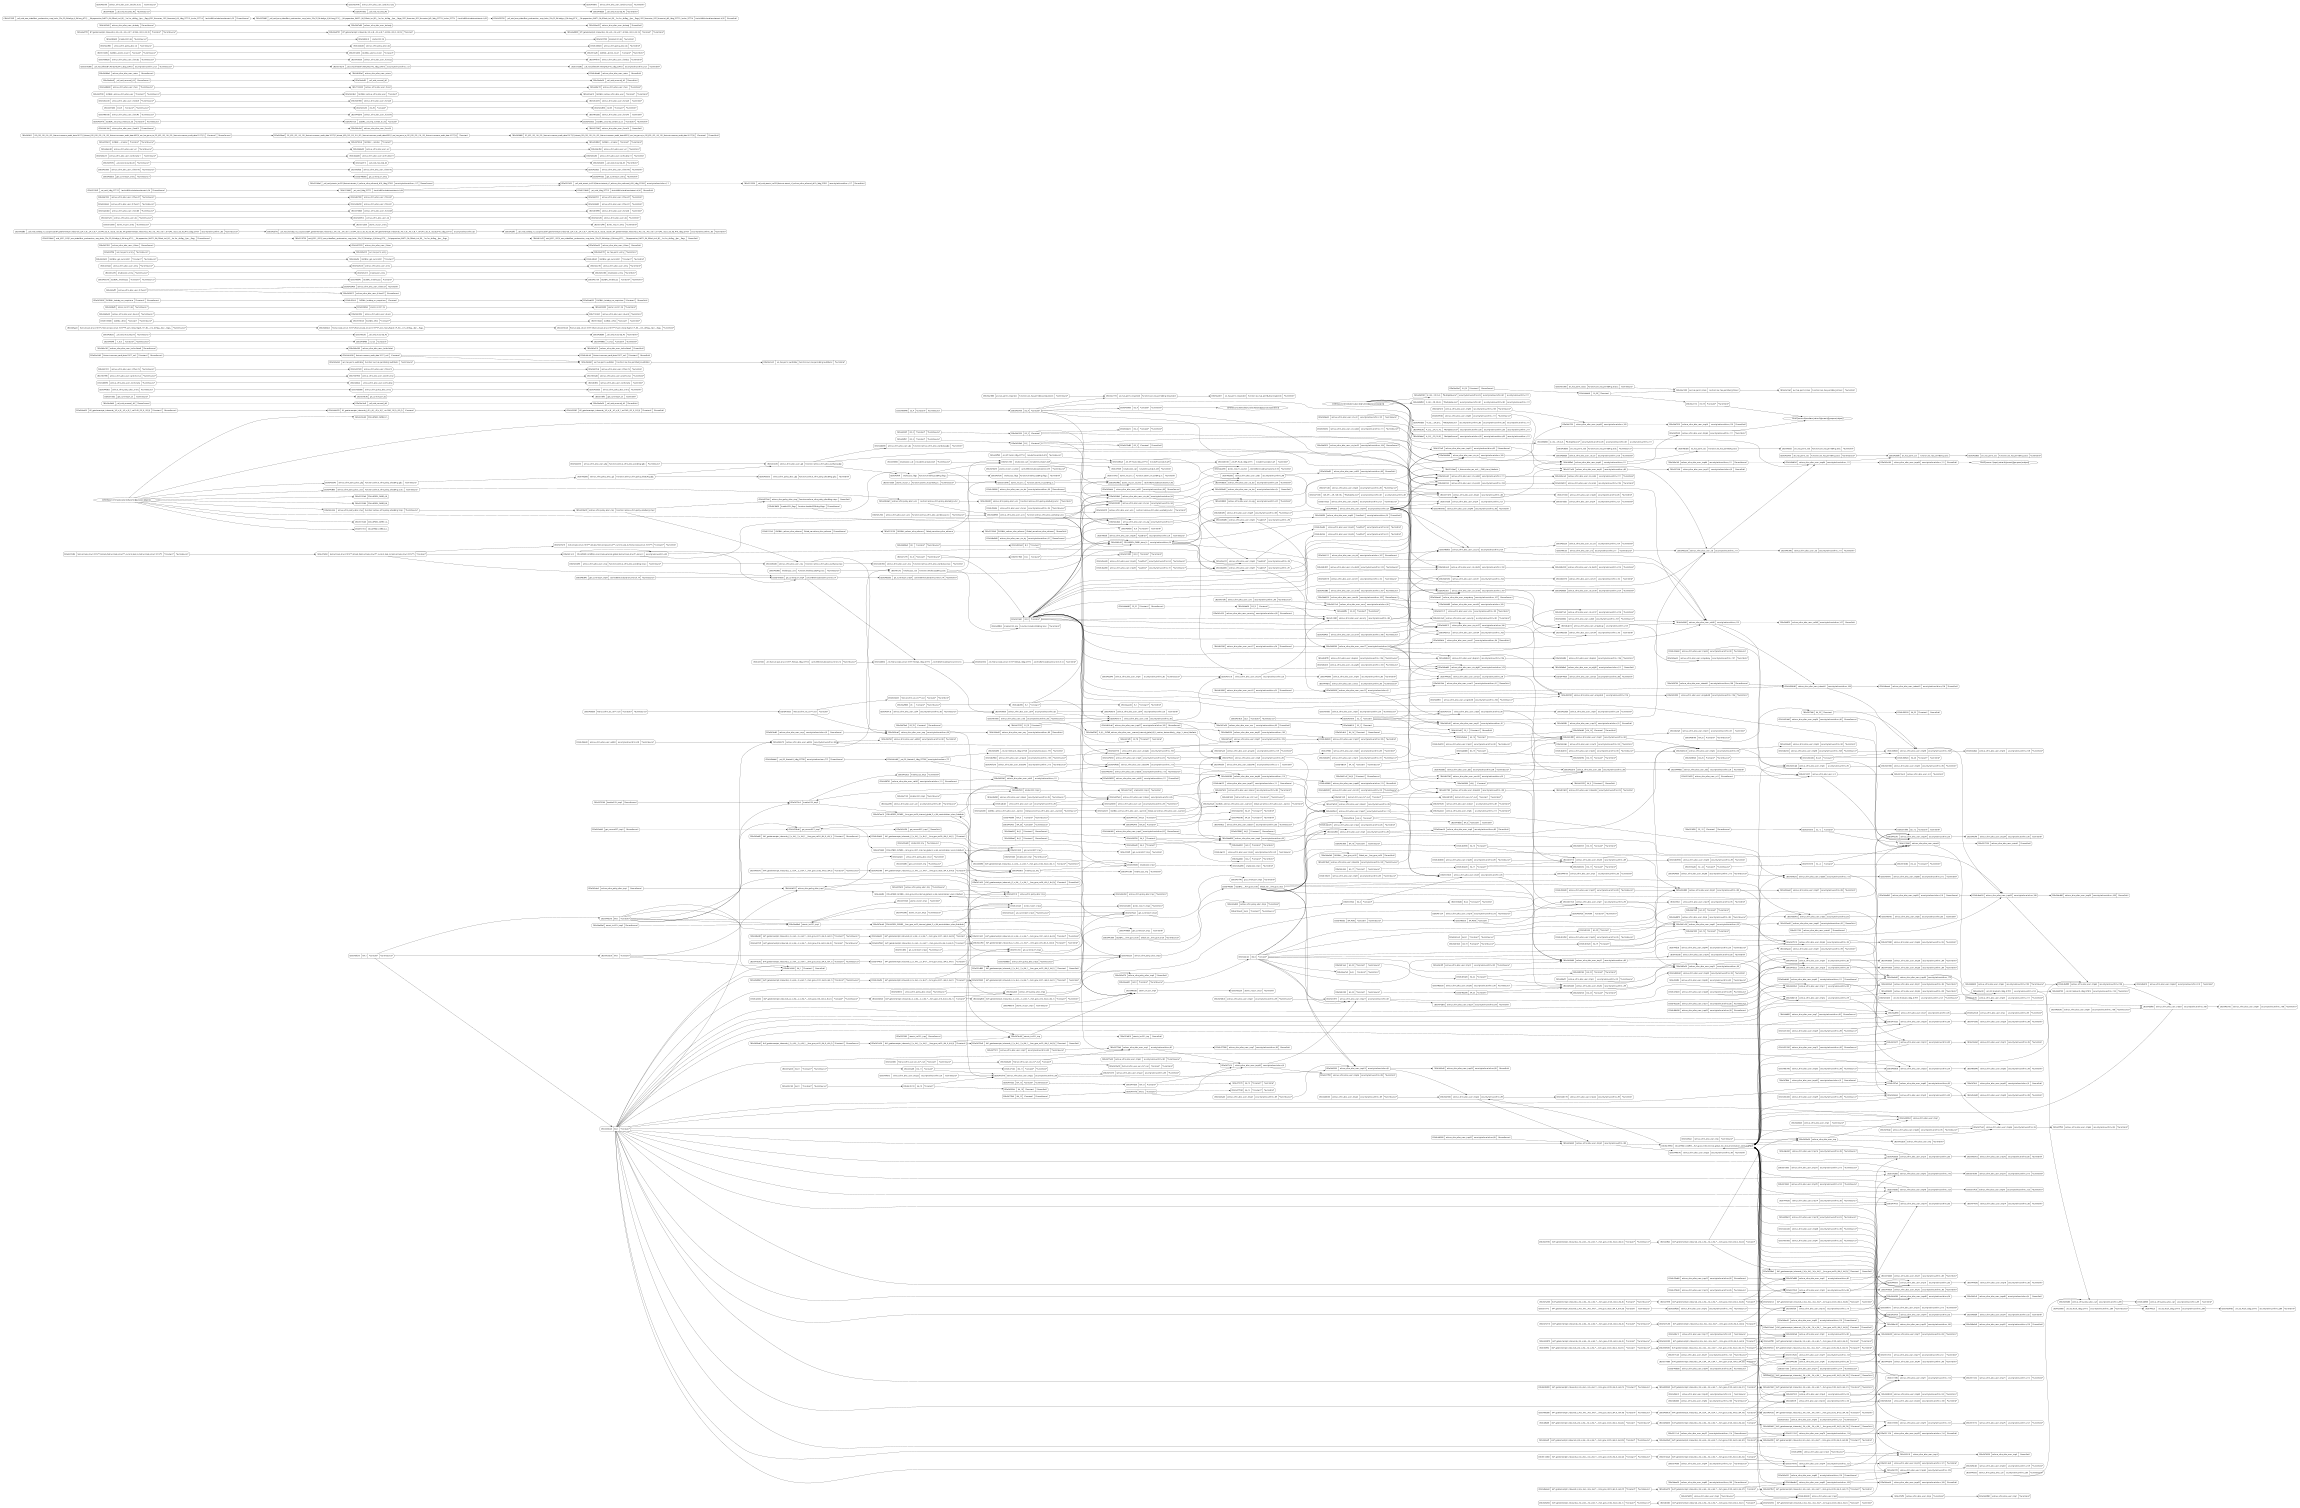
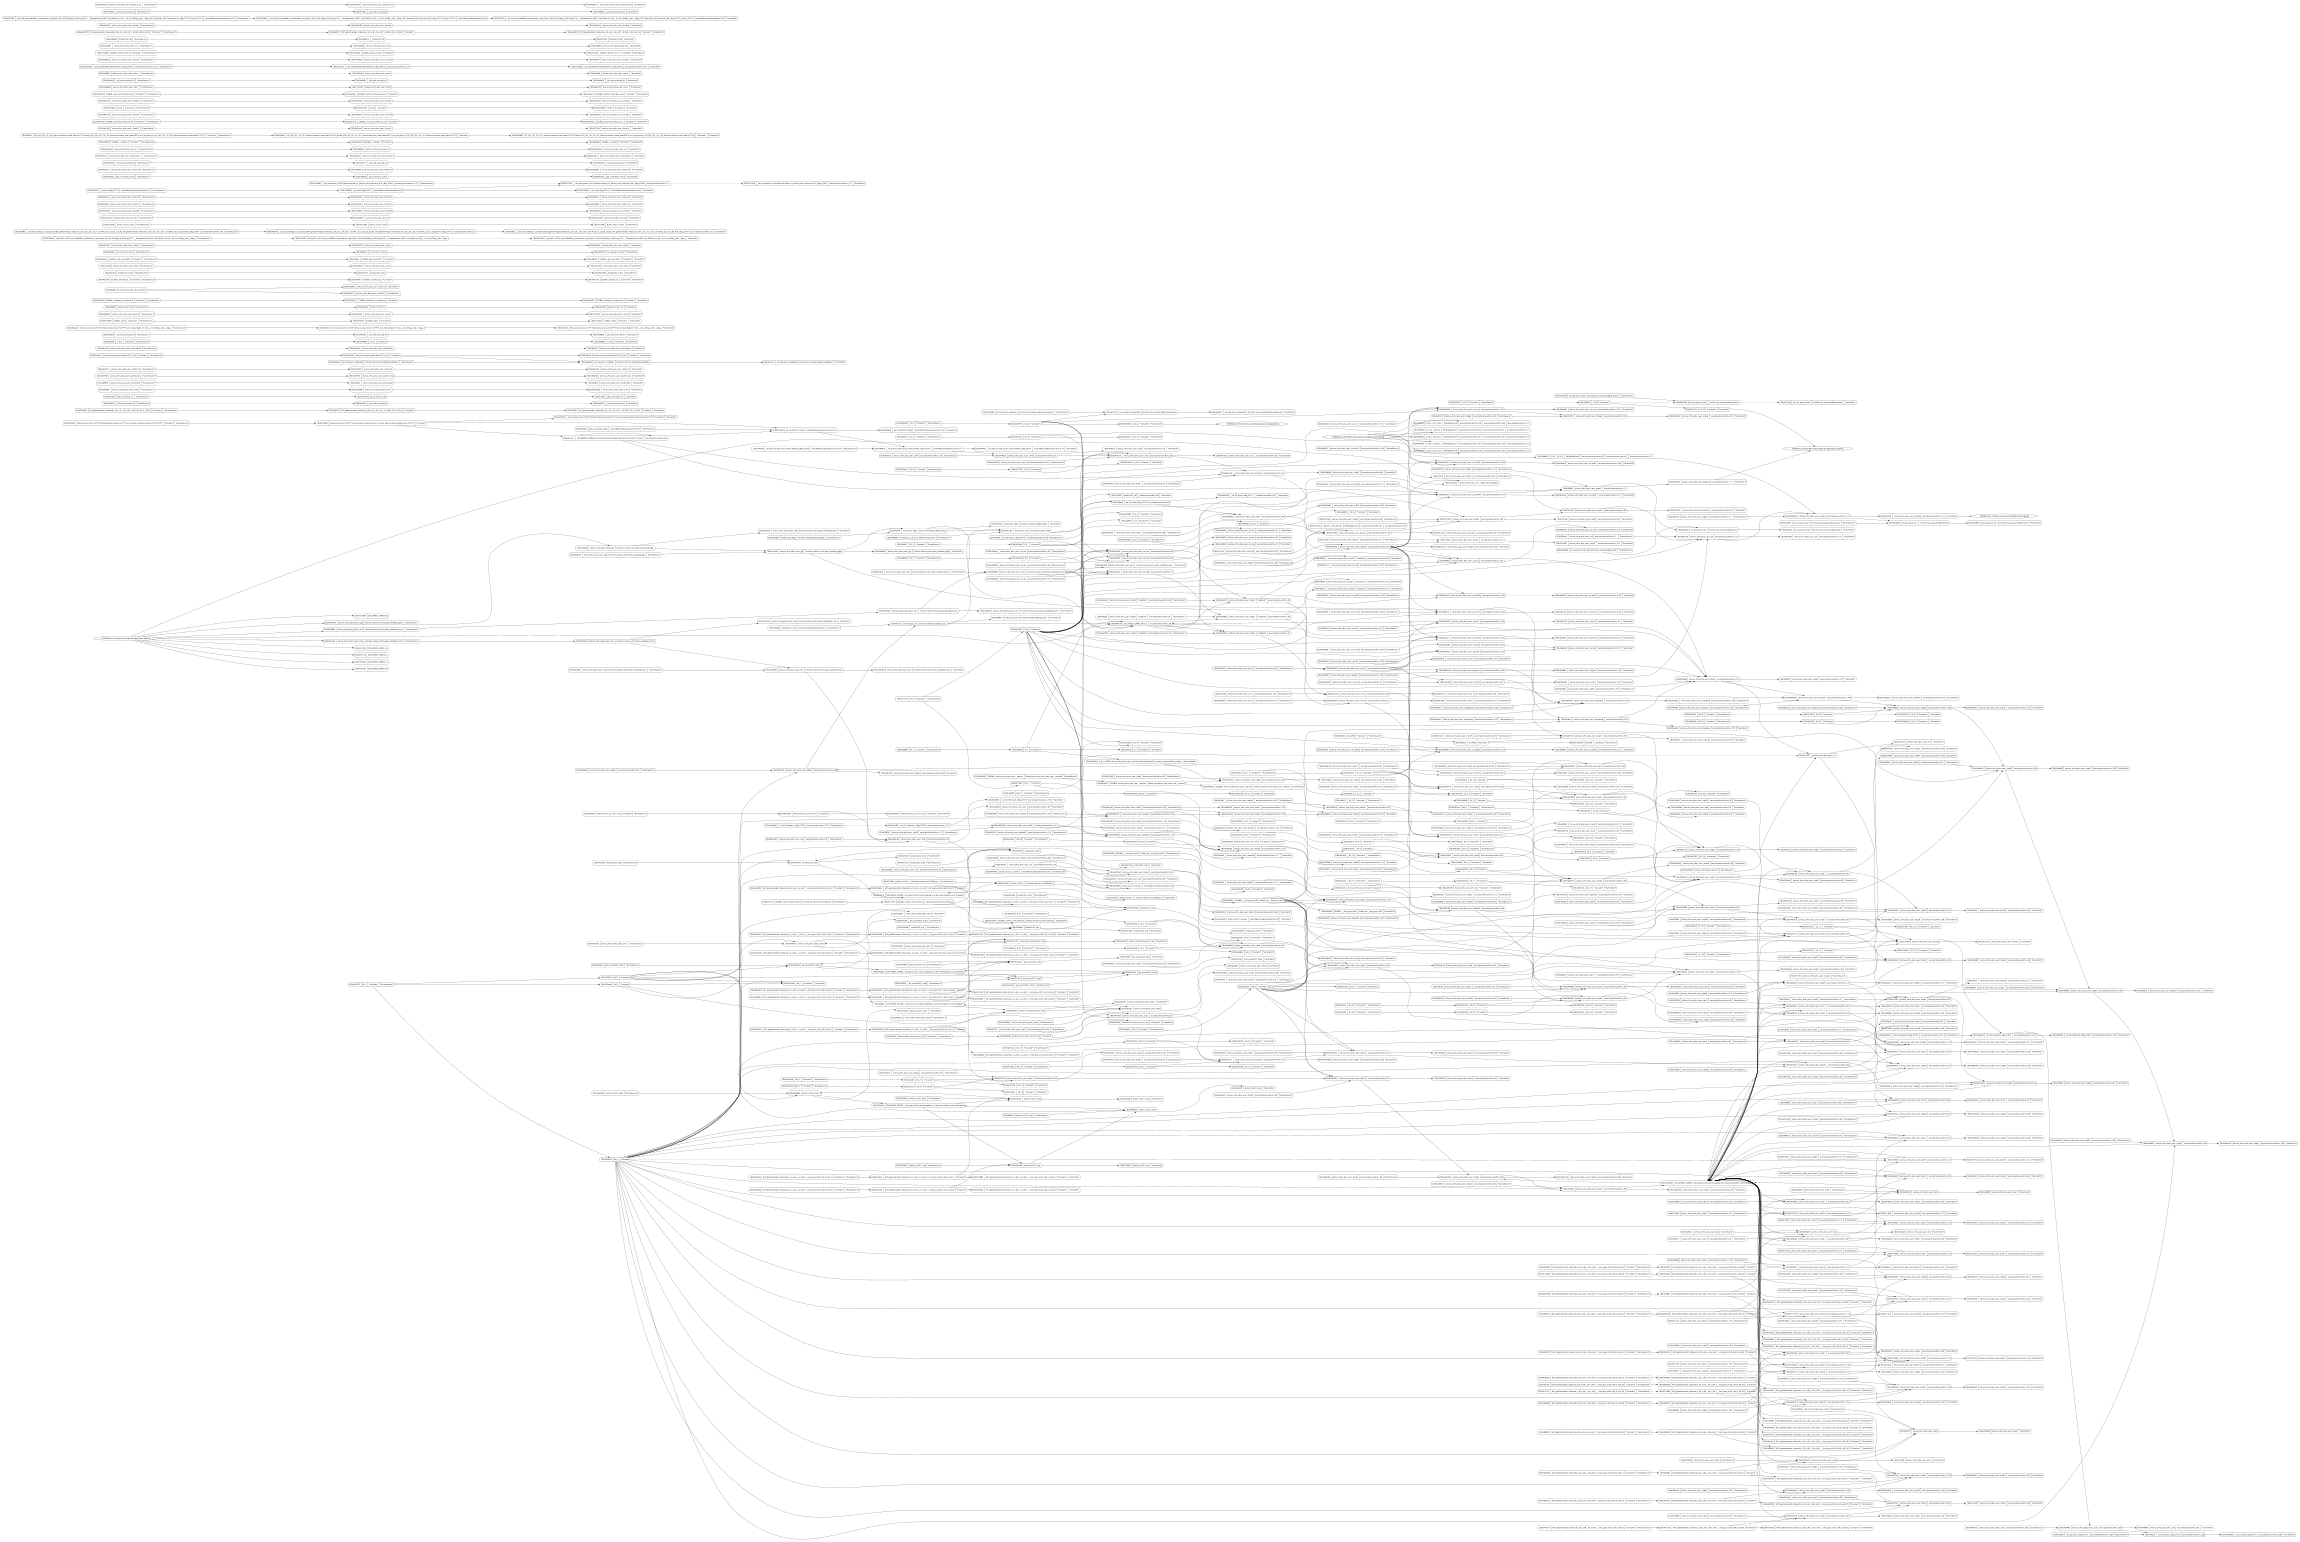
node "CE0x545db10": removed
node "CE0x54798d0": removed
edge "CE0x55177c0" -> "CE0x550fda0": now "CE0x55177c0" -> "CE0x5517680"
node "CE0x5514030": added
edge "CE0x5475ff0" -> "CE0x5440f80": now "CE0x5430950" -> "CE0x5440f80"
